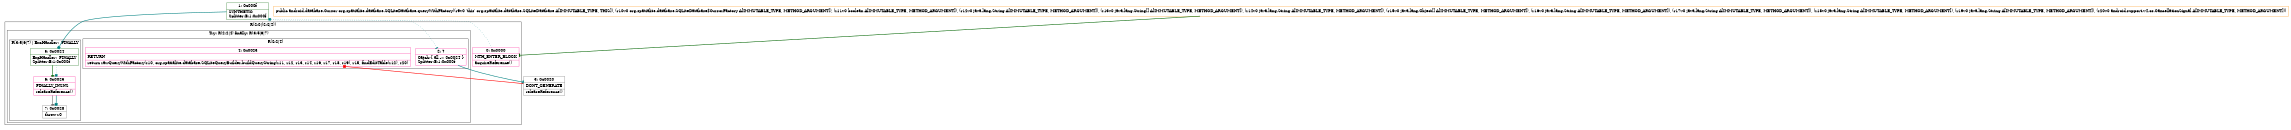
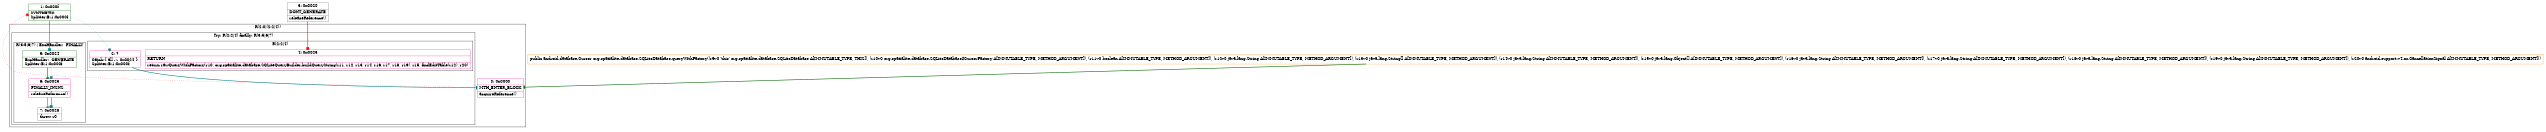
edge "1: 0x000f" -> "2: ?": arrowhead tee -> box
edge "0: 0x0000" -> "1: 0x000f": color teal -> red
node "5: 0x0024": text "ExcHandler:  FINALLY" -> "ExcHandler:  GENERATE"
edge "2: ?" -> "3: 0x0020": now "2: ?" -> "0: 0x0000"
